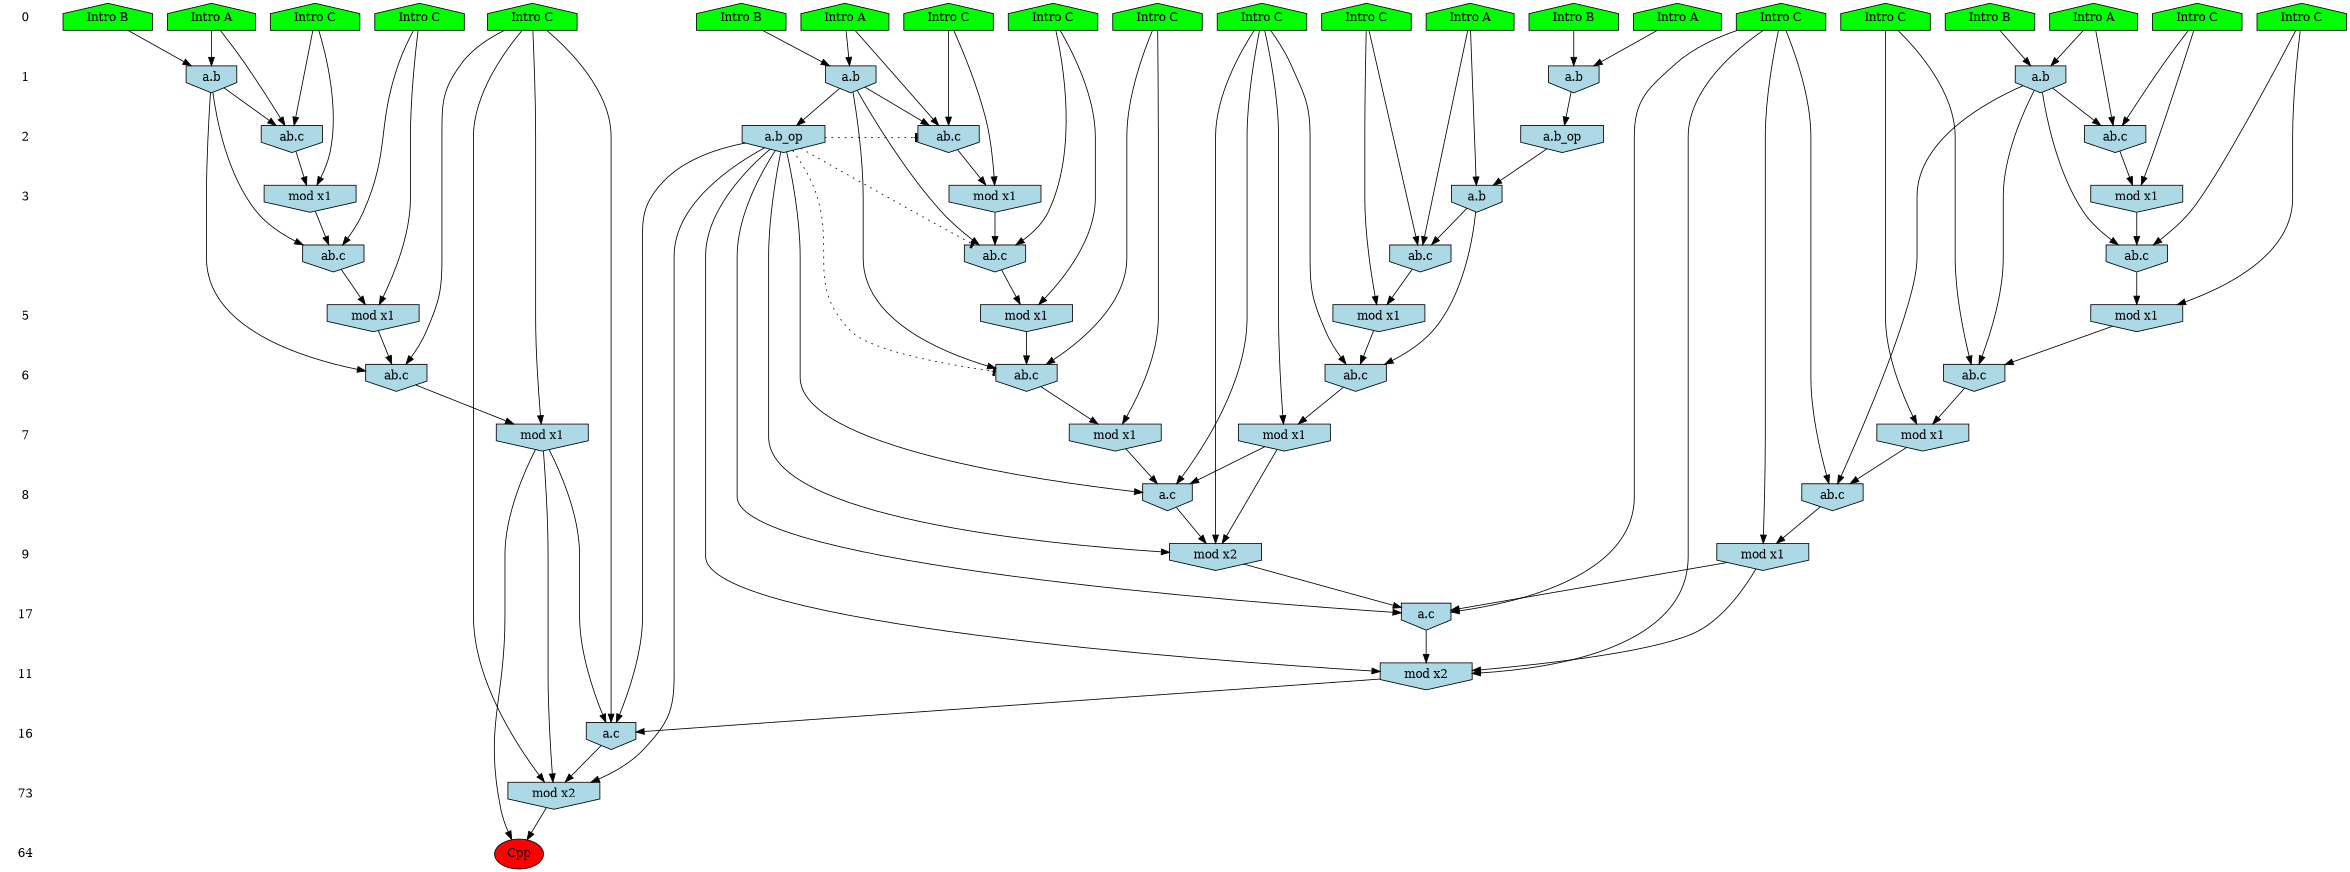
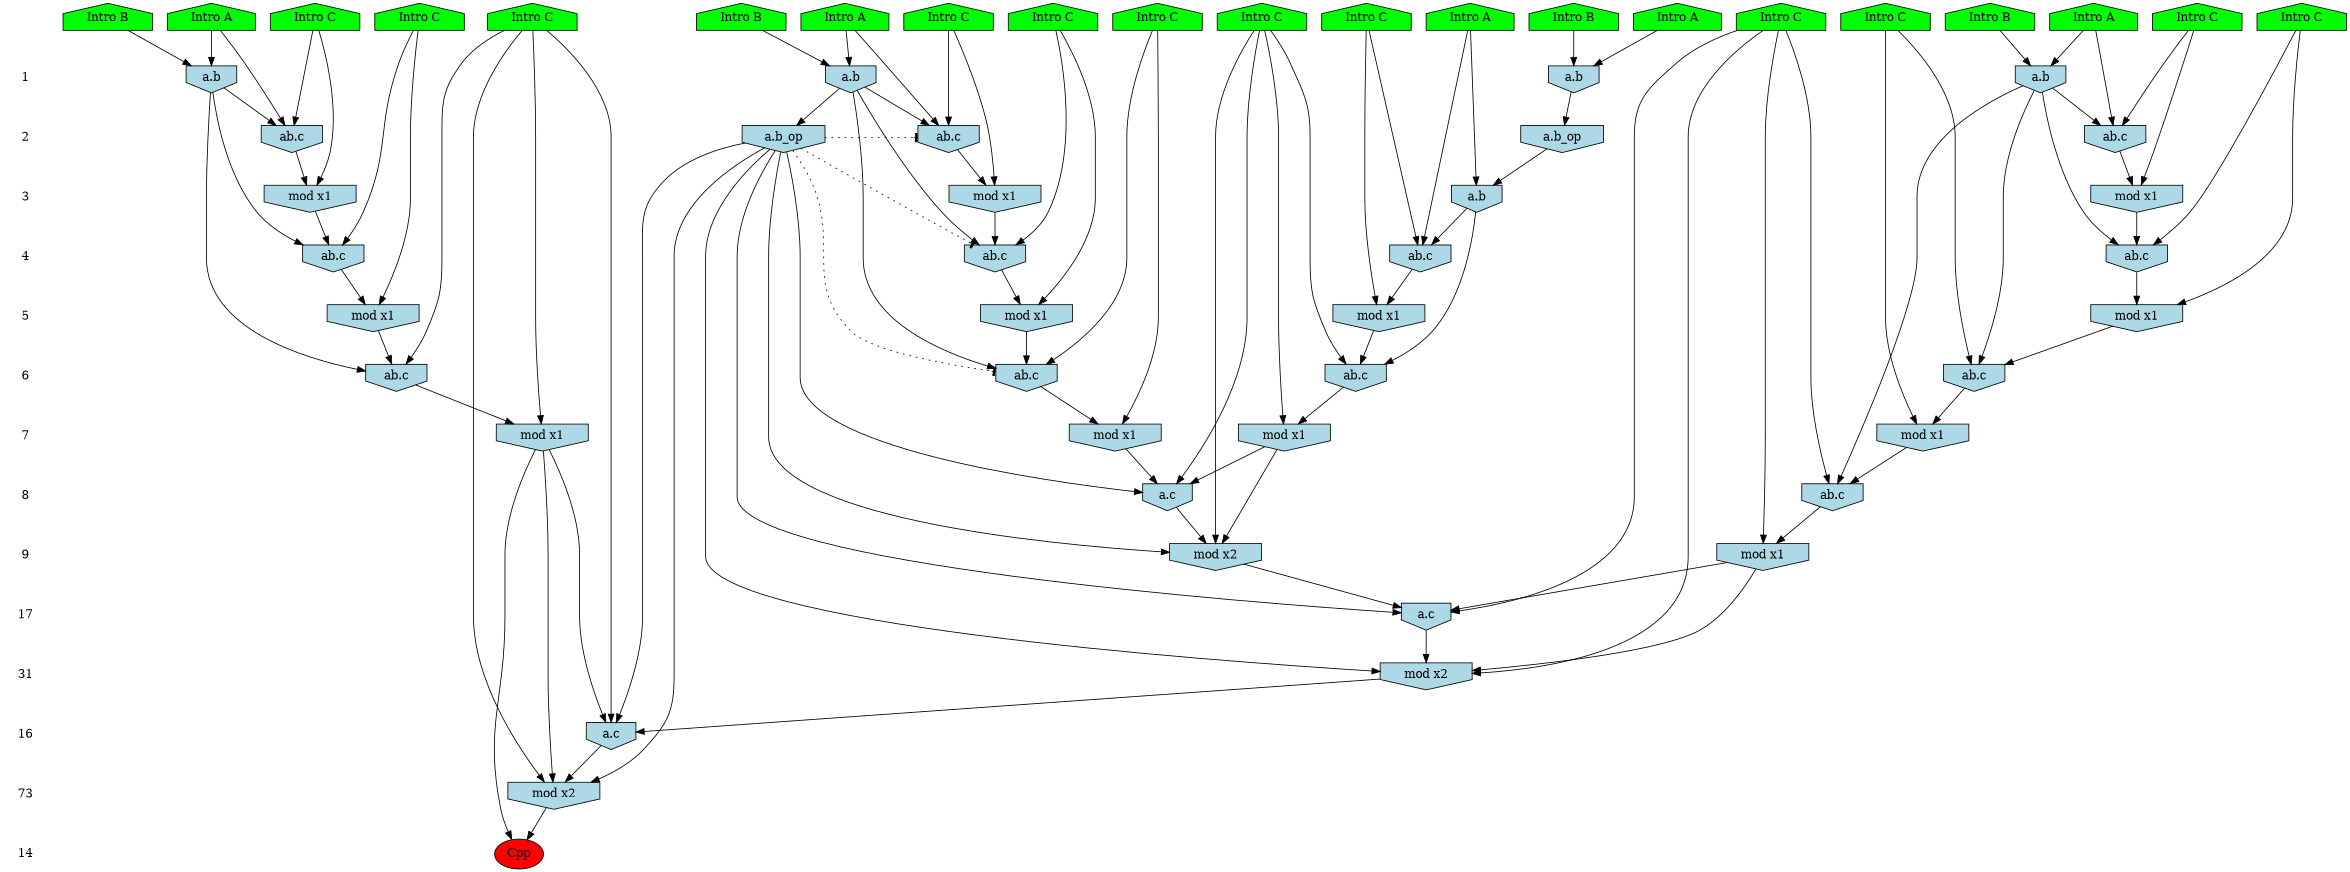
node "0": removed
node "4": added
node "11": label "11" -> "31"
node "64": label "64" -> "14"
